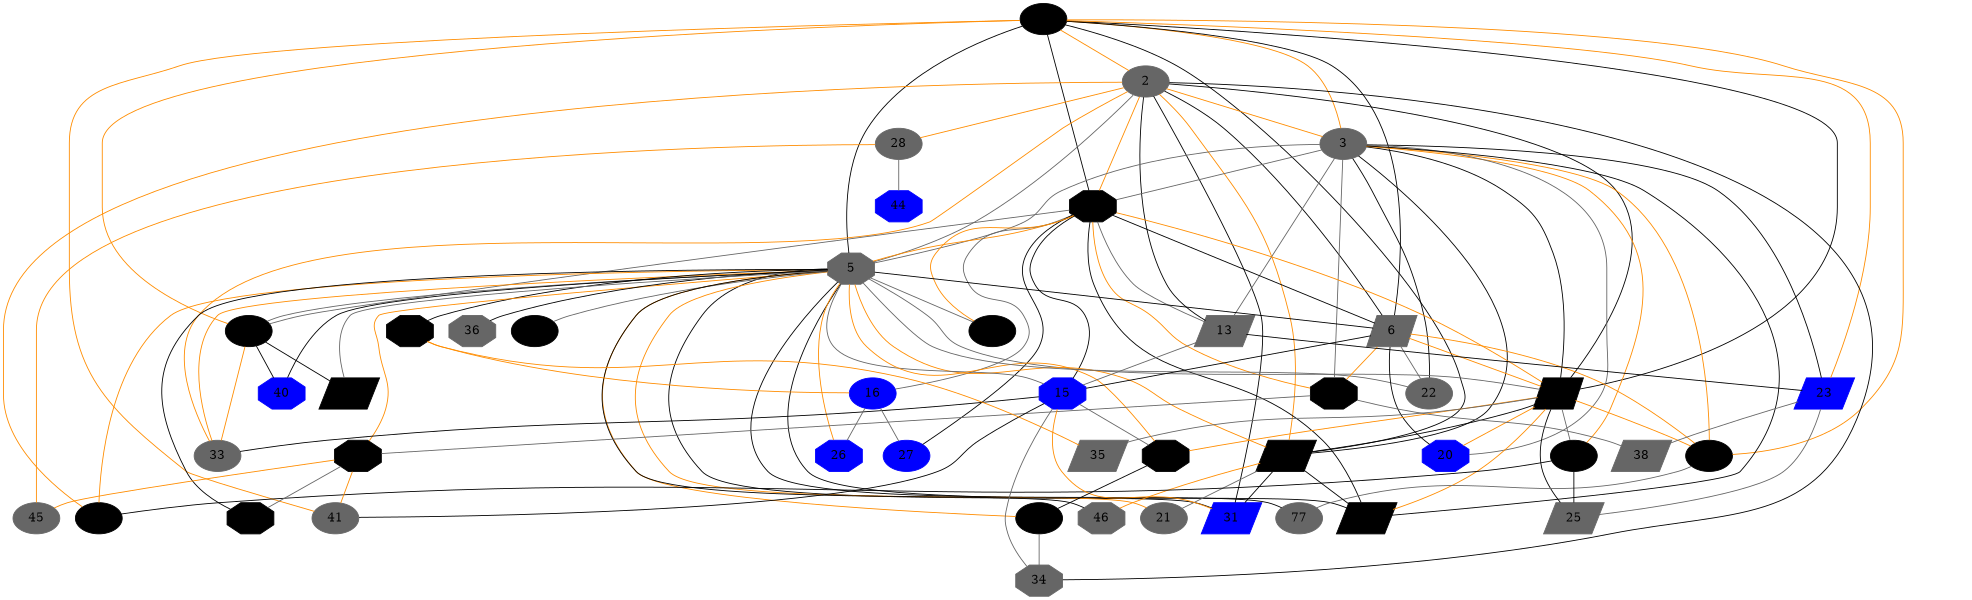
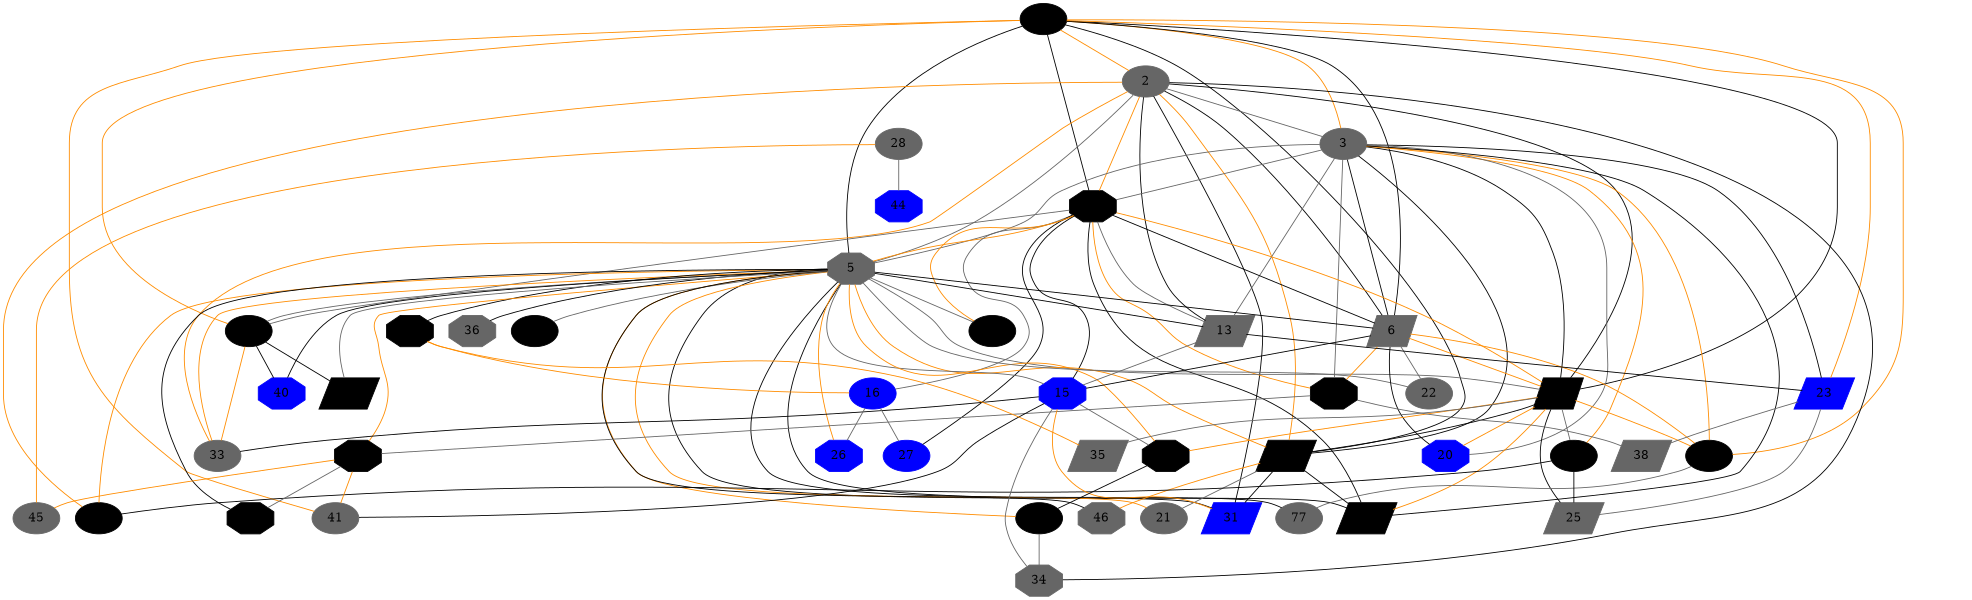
edge "2" -- "28": removed
edge "2" -- "3": color darkorange -> gray40
edge "3" -- "22": now "3" -- "6"
edge "5" -- "13": added
